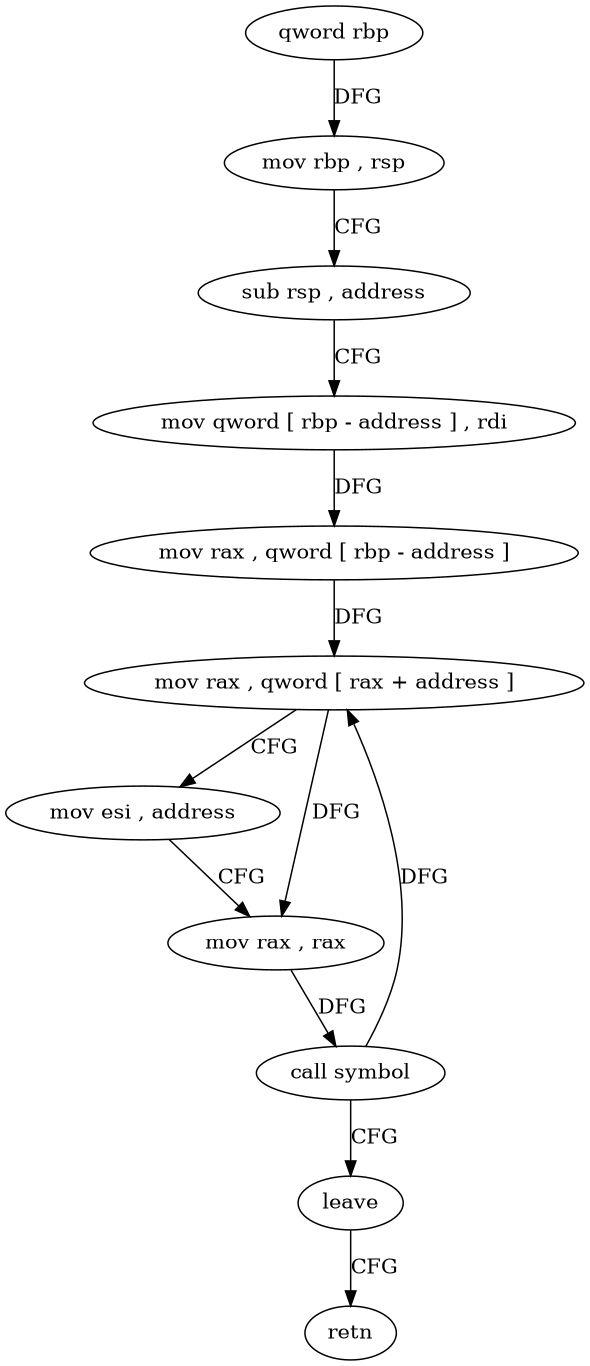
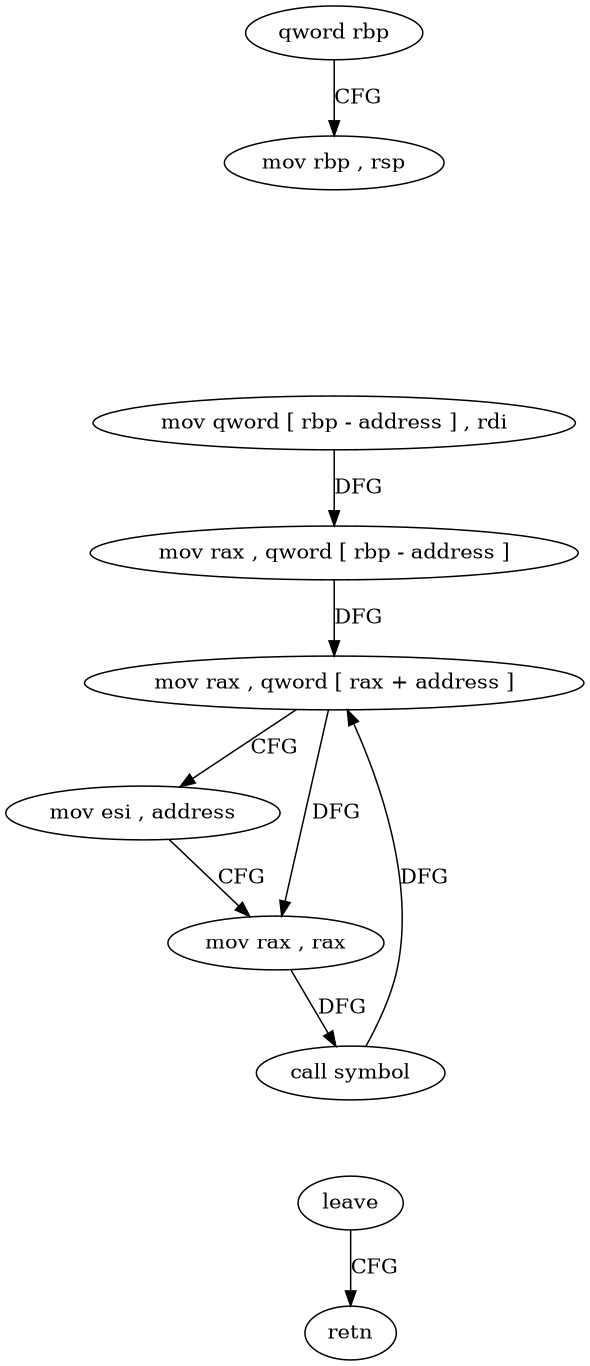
edge "qword rbp" -> "mov rbp , rsp": label "DFG" -> "CFG"
node "sub rsp , address": removed
edge "call symbol" -> "leave": removed, label "CFG"
